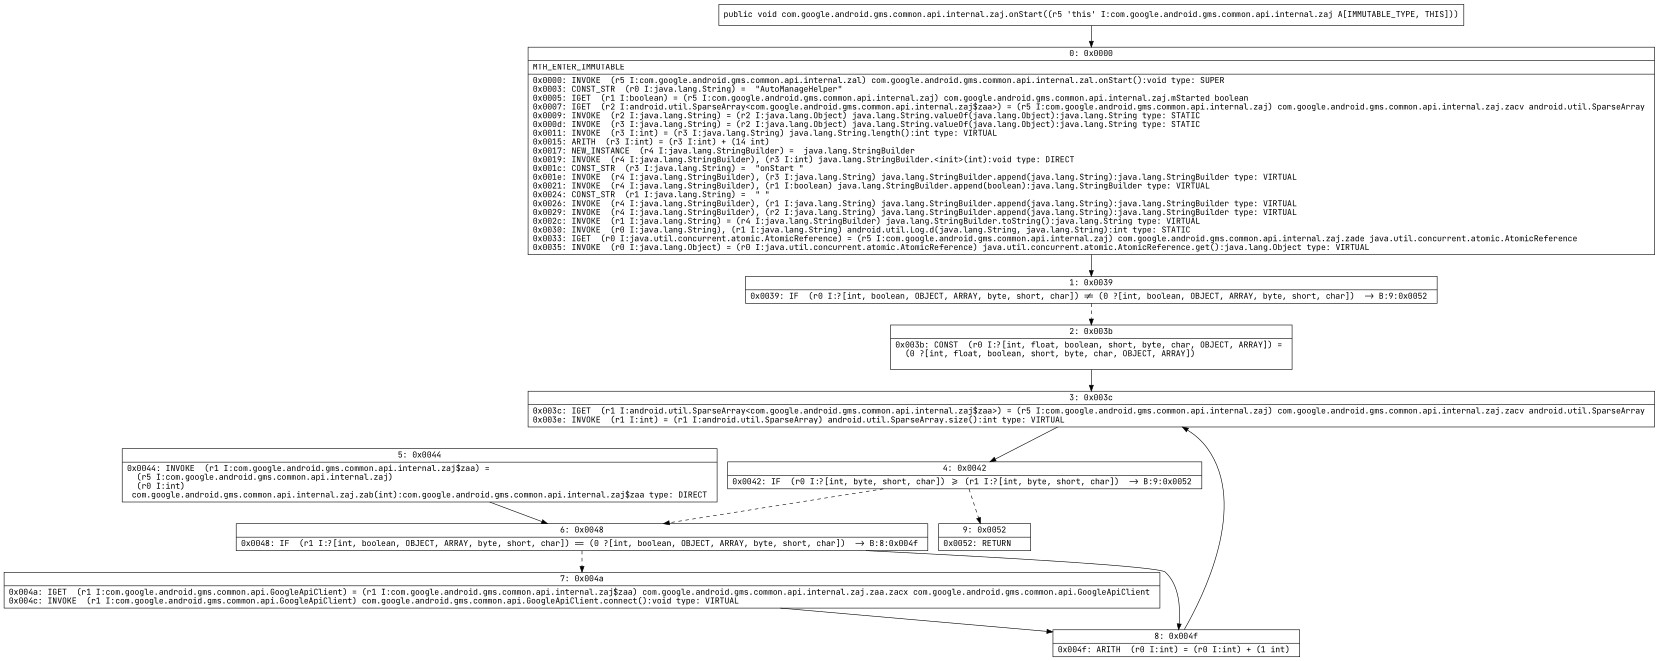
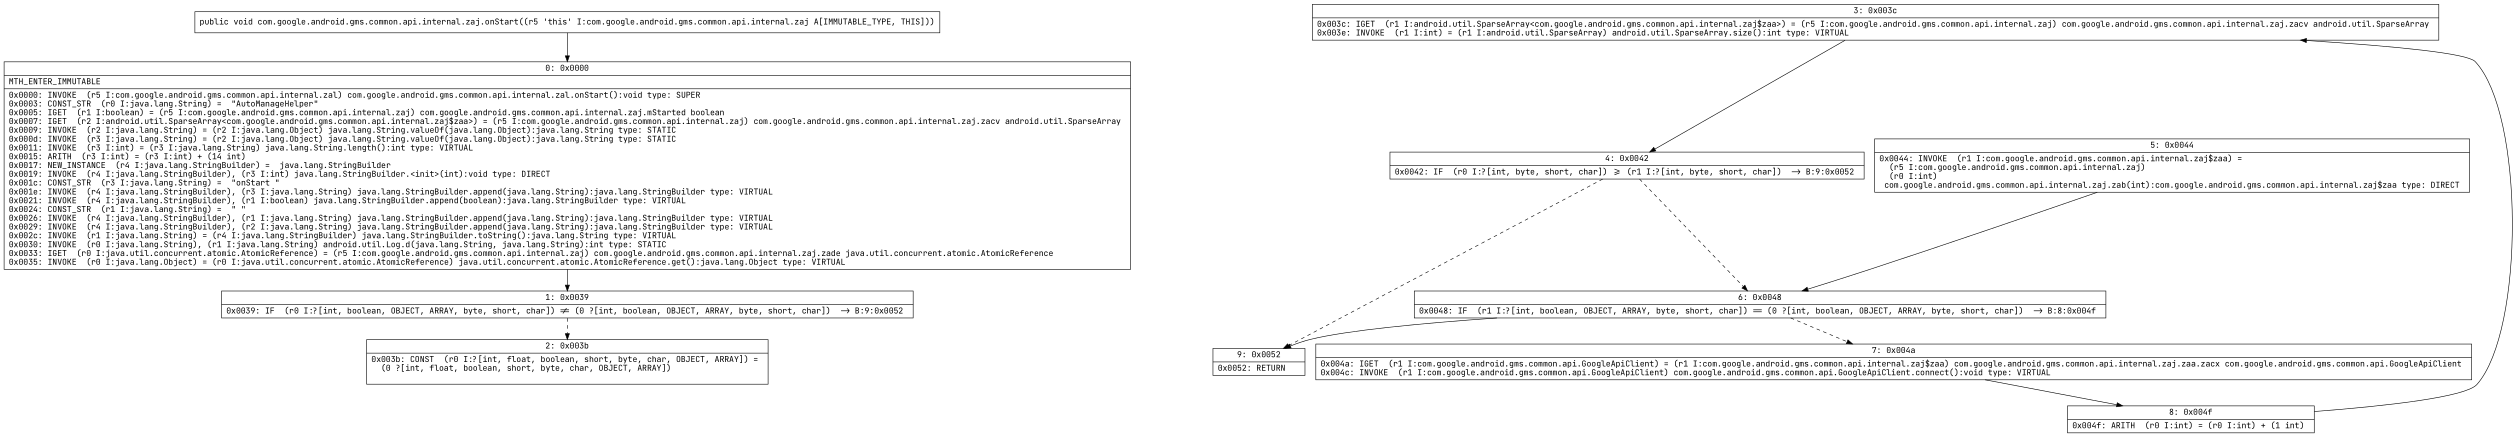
edge "2: 0x003b" -> "3: 0x003c": removed
edge "6: 0x0048" -> "8: 0x004f": now "6: 0x0048" -> "9: 0x0052"
